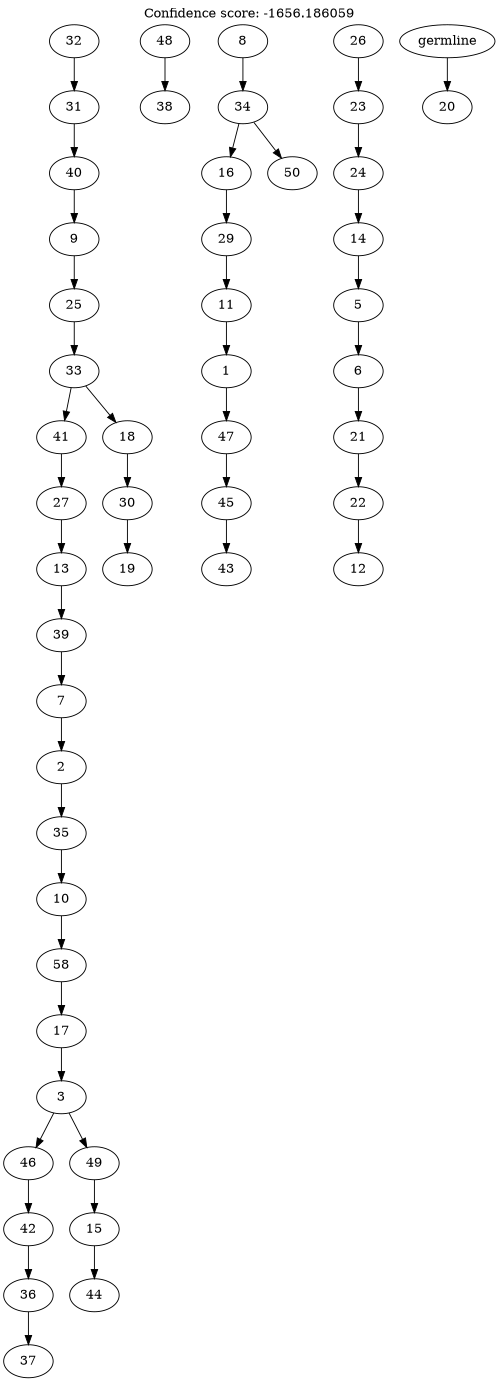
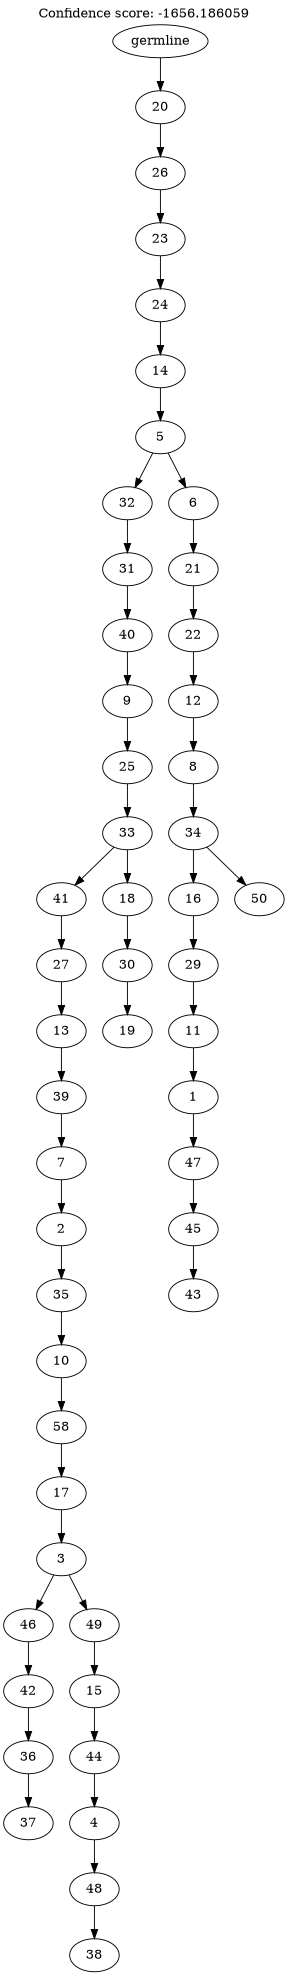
edge "20" -> "26": added
edge "5" -> "32": added
edge "12" -> "8": added
node "4": added
